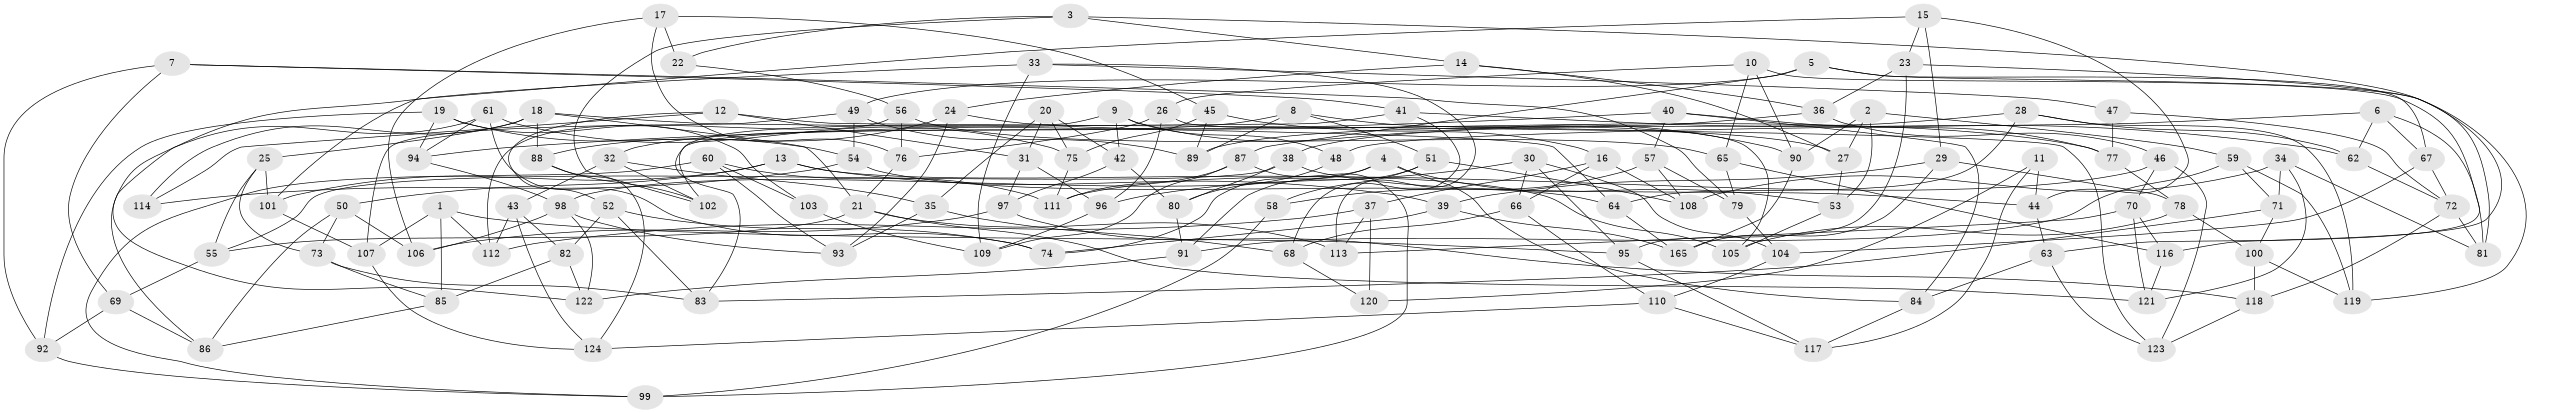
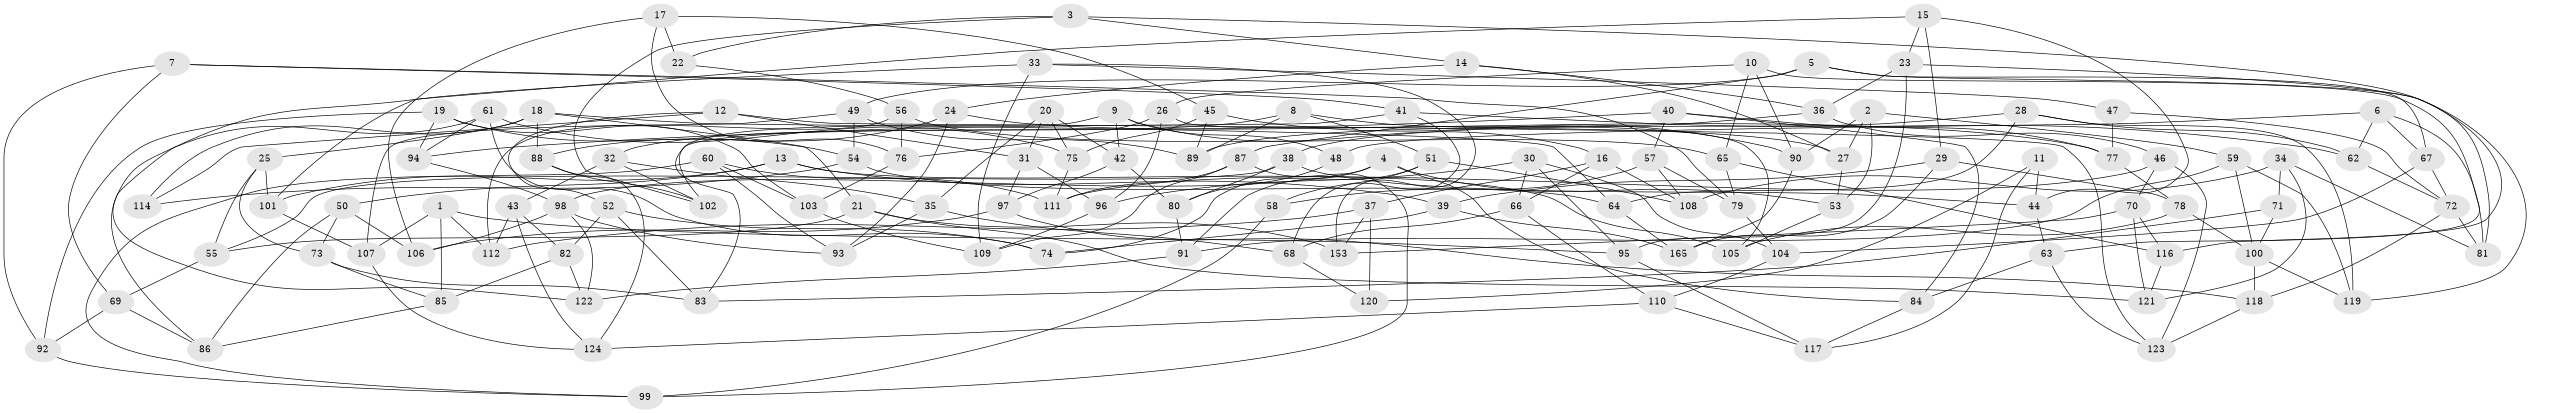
edge "59" -- "71": now "59" -- "100"
edge "76" -- "21": now "76" -- "103"
node "113": label "113" -> "153"
